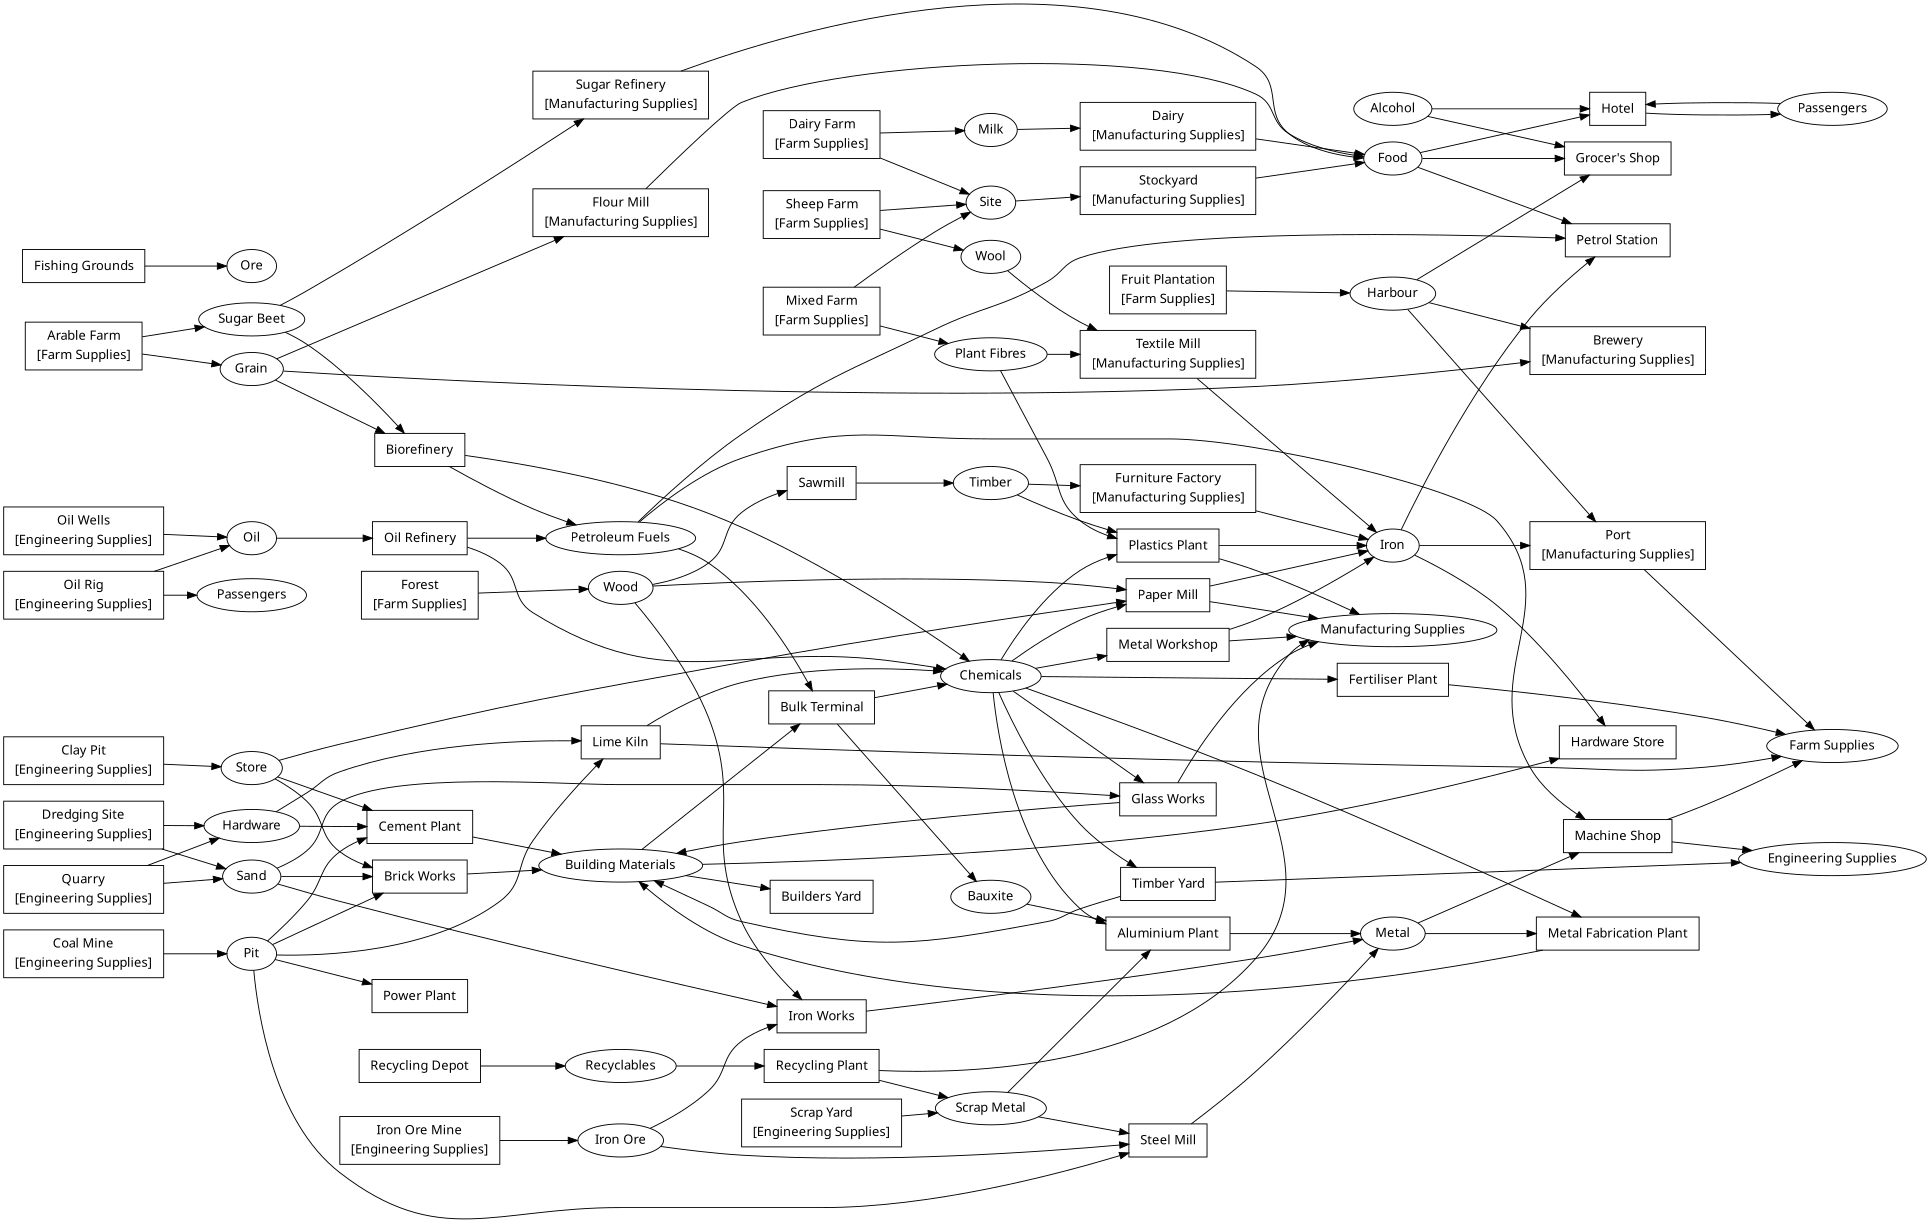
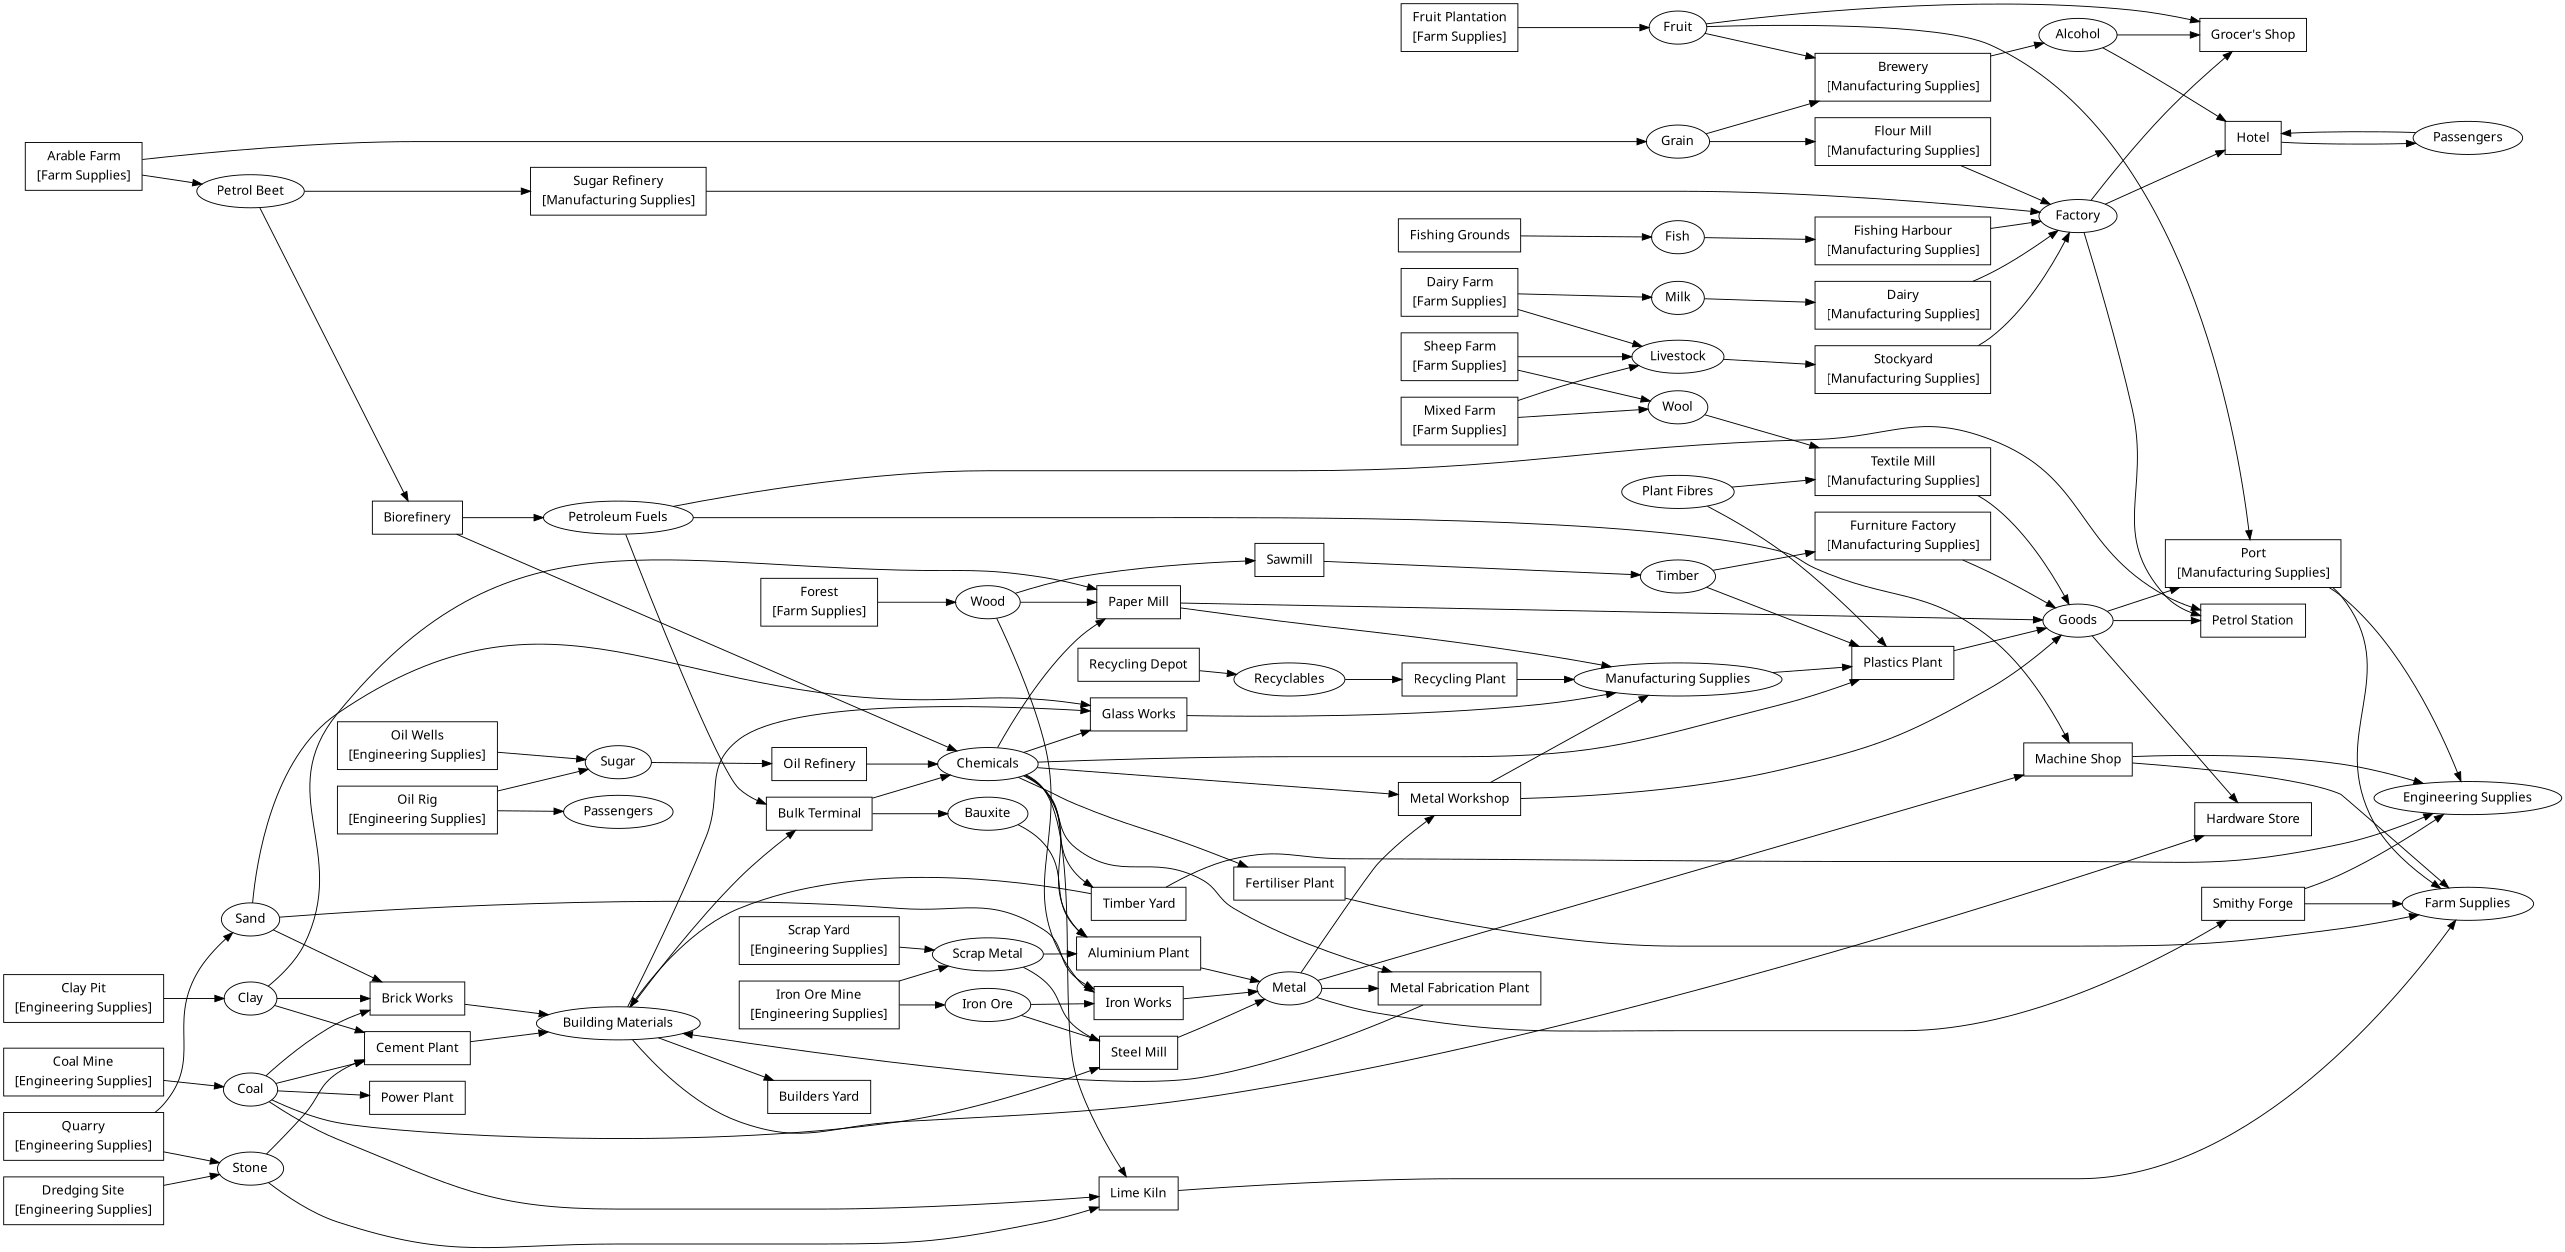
edge "Brewery" -> "Alcohol": added
node "Food": label "Food" -> "Factory"
node "Site": label "Site" -> "Livestock"
node "Fishing Harbour": added
node "Ore": label "Ore" -> "Fish"
node "Harbour": label "Harbour" -> "Fruit"
node "Sugar Beet": label "Sugar Beet" -> "Petrol Beet"
edge "Mixed Farm" -> "Plant Fibres": now "Mixed Farm" -> "Wool"
edge "Grain" -> "Biorefinery": removed
node "Oil": label "Oil" -> "Sugar"
edge "Oil Refinery" -> "Petroleum Fuels": removed
node "Iron": label "Iron" -> "Goods"
edge "Plastics Plant" -> "Manufacturing Supplies": reversed
edge "Port" -> "Engineering Supplies": added
edge "Lime Kiln" -> "Chemicals": reversed
node "Store": label "Store" -> "Clay"
edge "Glass Works" -> "Building Materials": reversed
node "Hardware": label "Hardware" -> "Stone"
edge "Dredging Site" -> "Sand": removed
edge "Metal" -> "Metal Workshop": added
node "Smithy Forge": added
node "Pit": label "Pit" -> "Coal"
edge "Recycling Plant" -> "Scrap Metal": now "Iron Ore Mine" -> "Scrap Metal"
